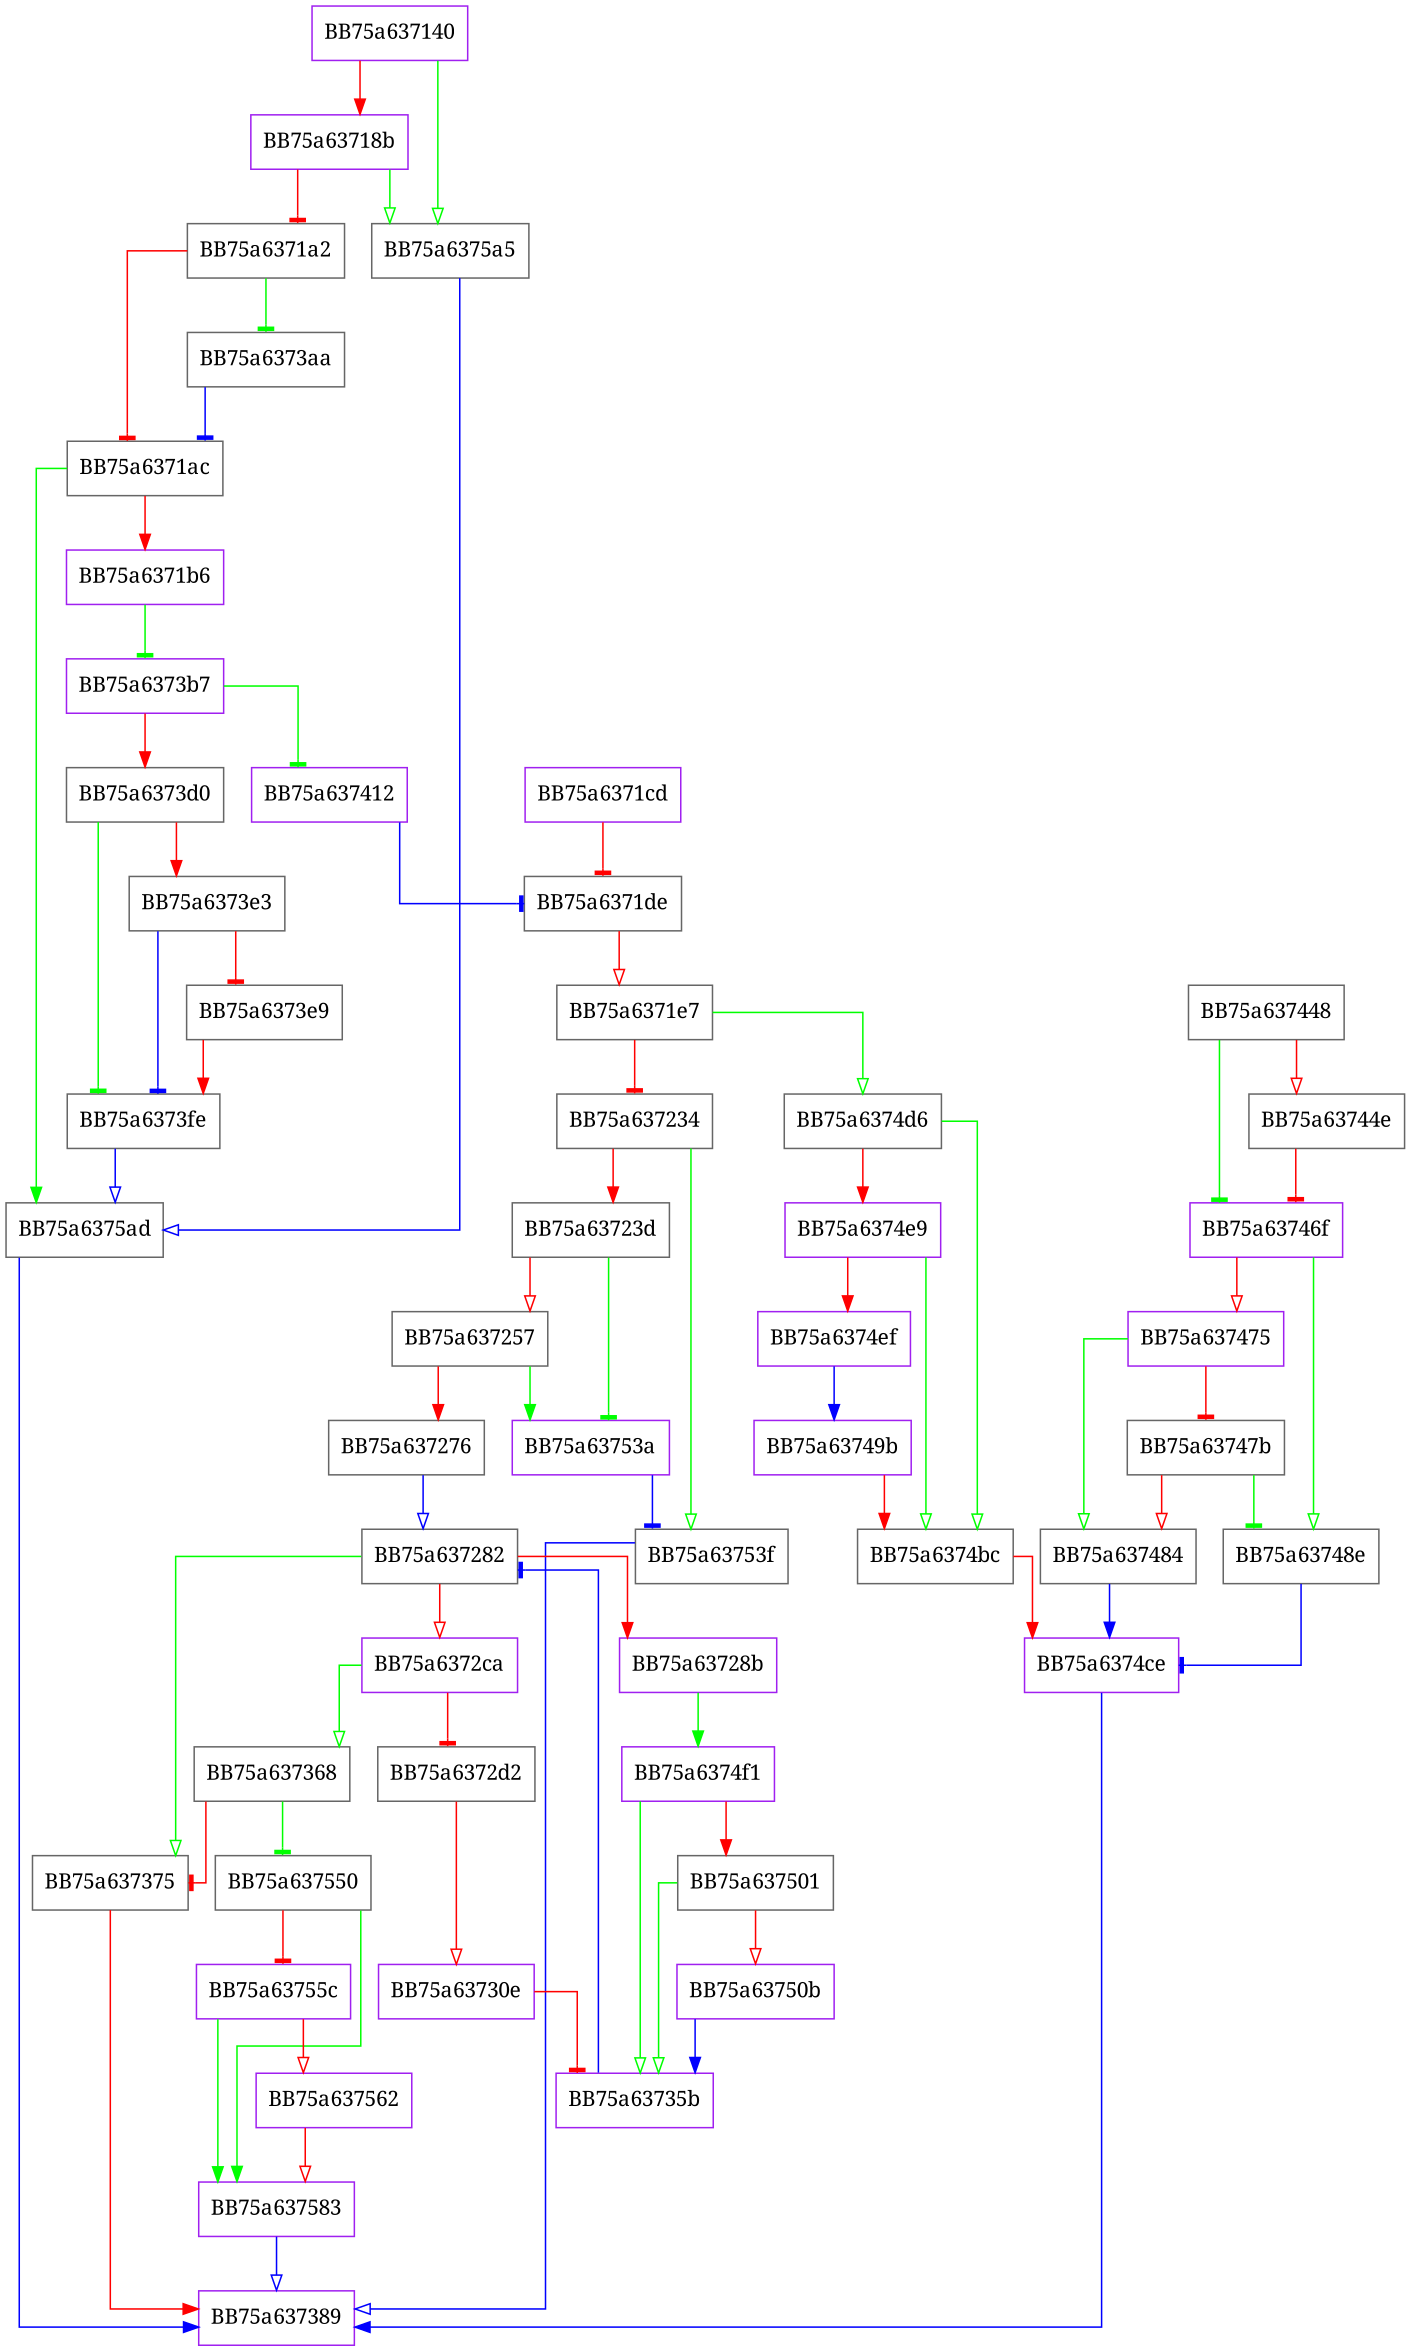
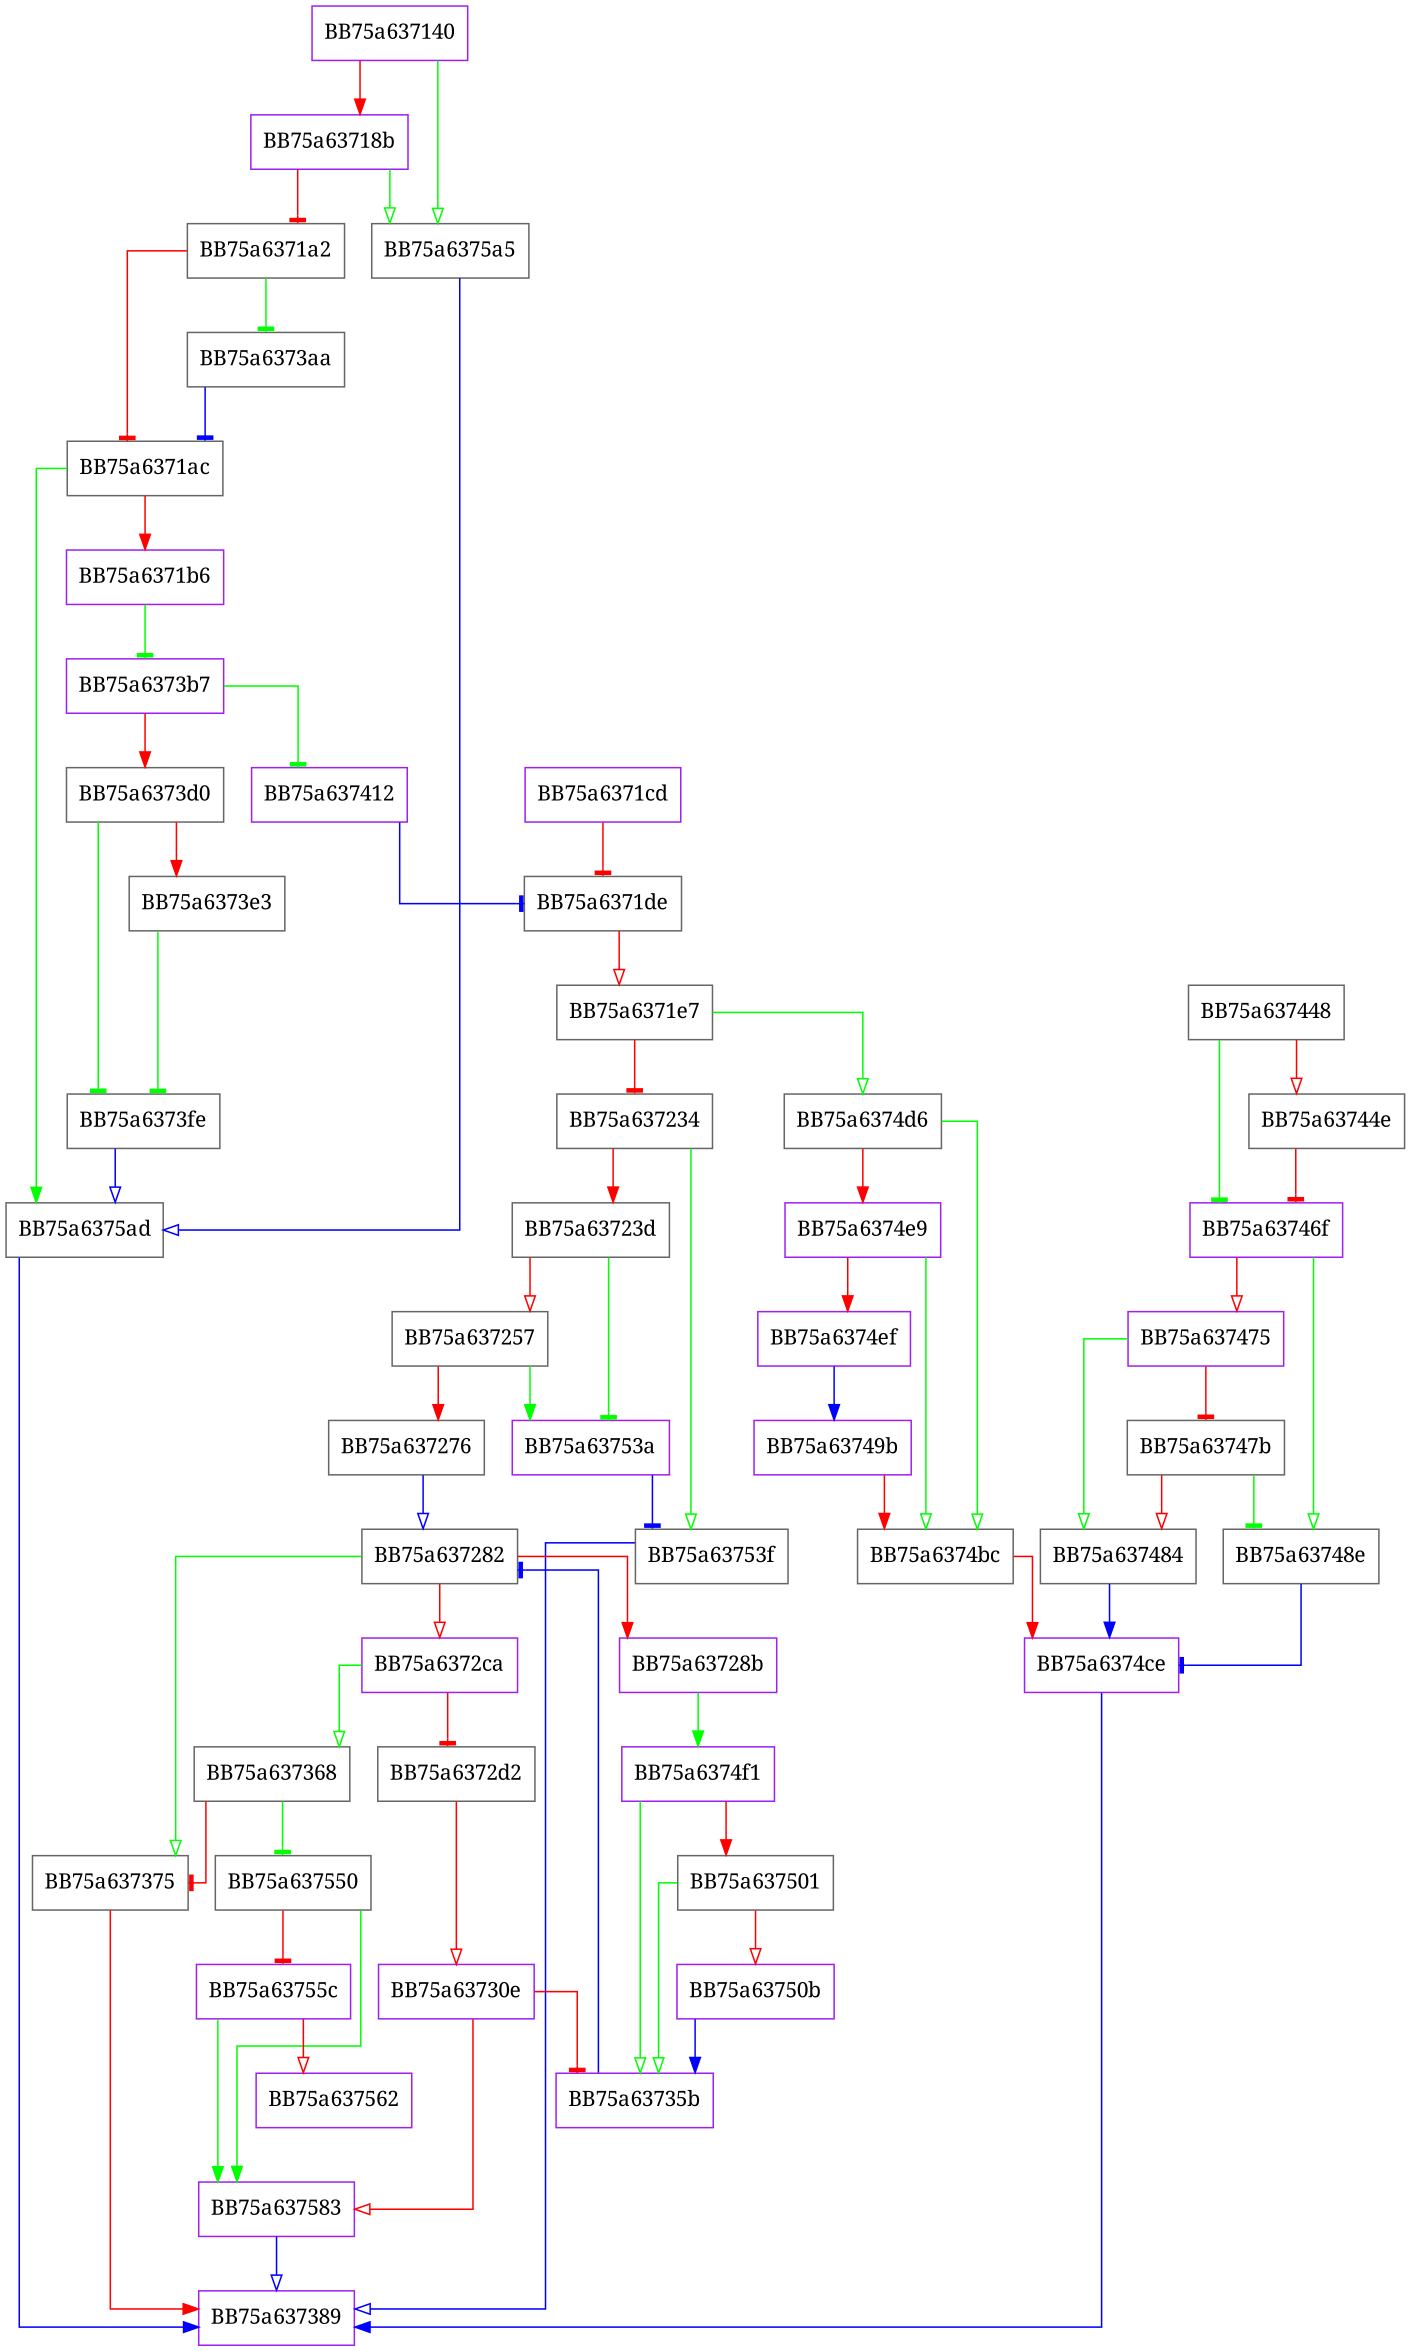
edge "BB75a6373e3" -> "BB75a6373fe": color blue -> green
node "BB75a6373e9": removed
edge "BB75a637562" -> "BB75a637583": now "BB75a63730e" -> "BB75a637583"
